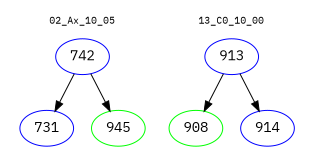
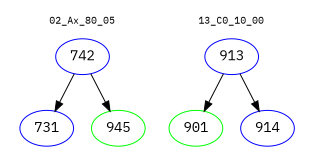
cluster "02_Ax_10_05": label "02_Ax_10_05" -> "02_Ax_80_05"
node "908": label "908" -> "901"
